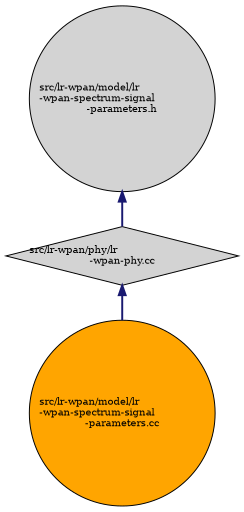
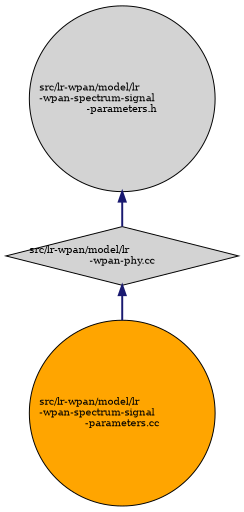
node "src/lr-wpan/phy/lr -wpan-phy.cc": label "src/lr-wpan/phy/lr -wpan-phy.cc" -> "src/lr-wpan/model/lr -wpan-phy.cc"
